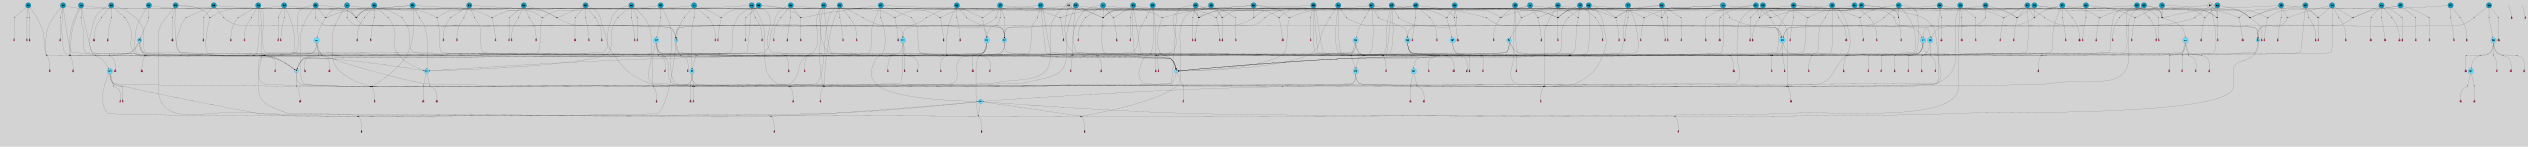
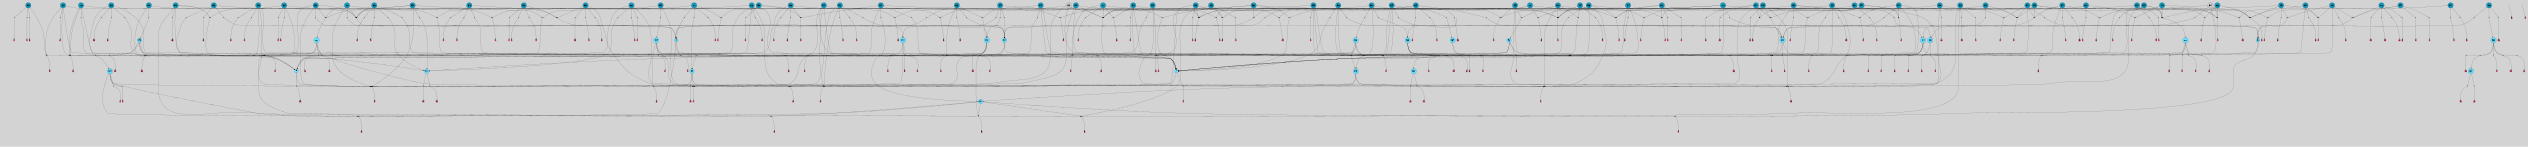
node "T330": removed
